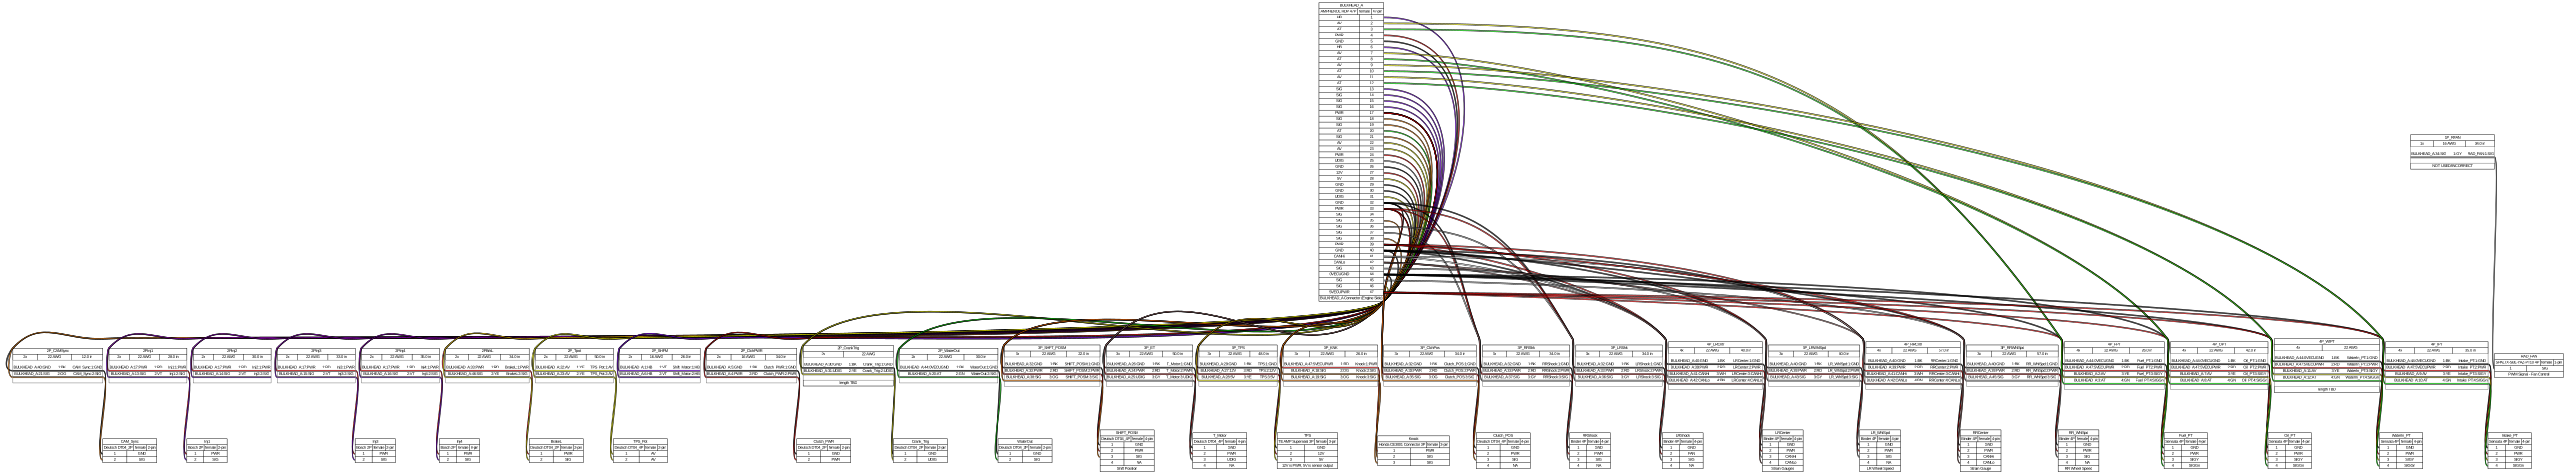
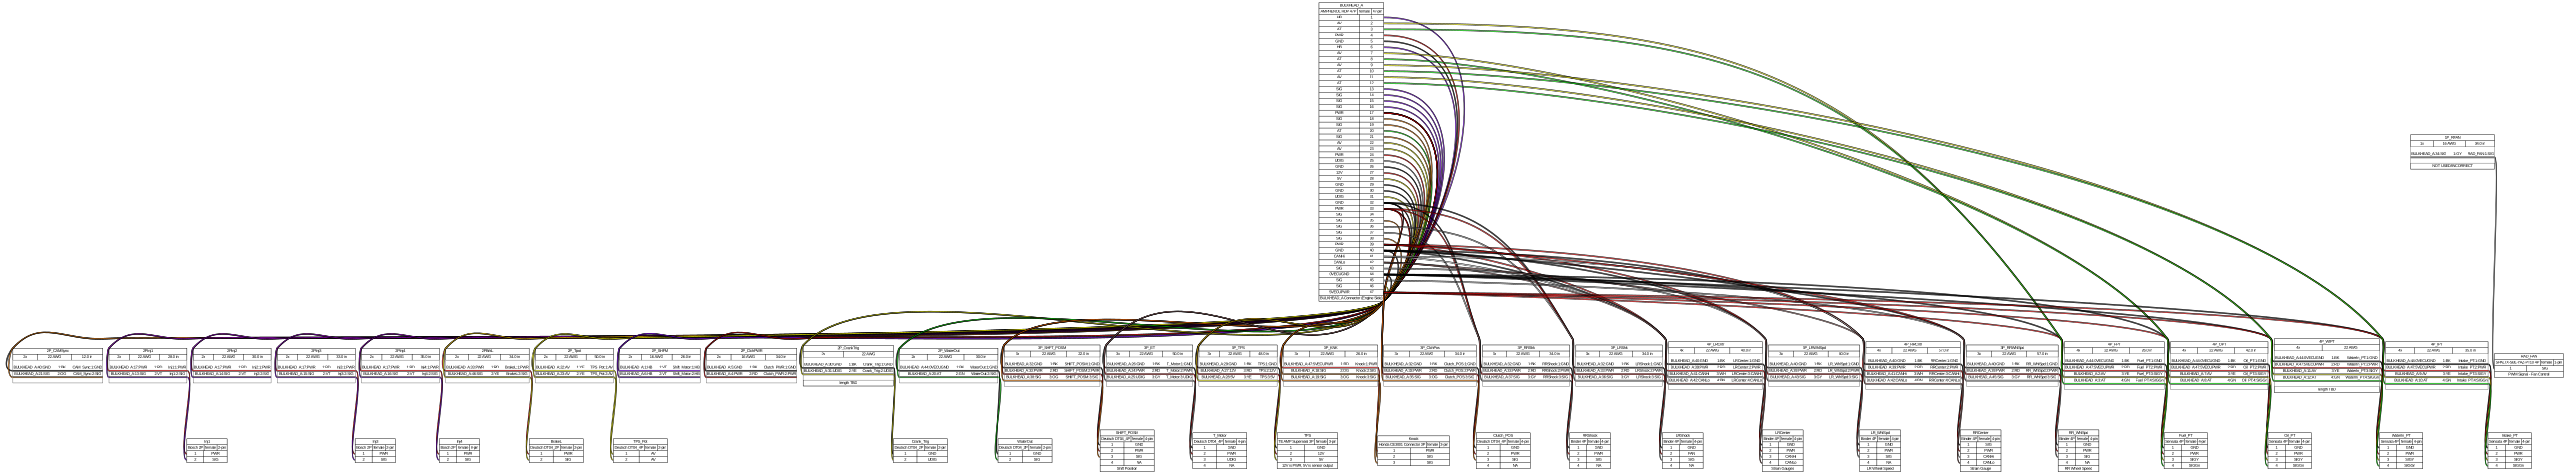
node "RRCenter": text "GND" -> "SIG"
node "CAM_Sync": removed
node "Clutch_PWR": removed
